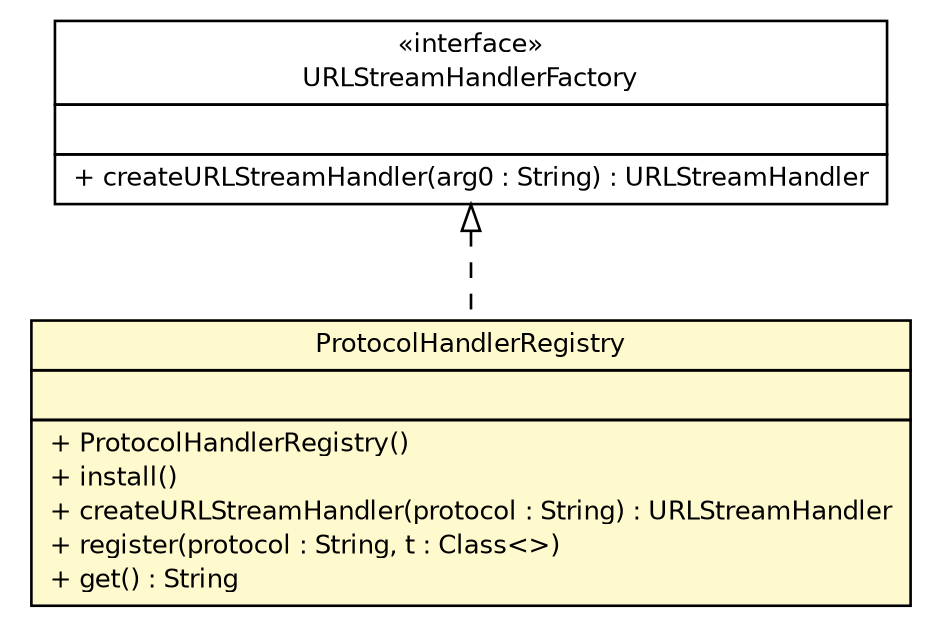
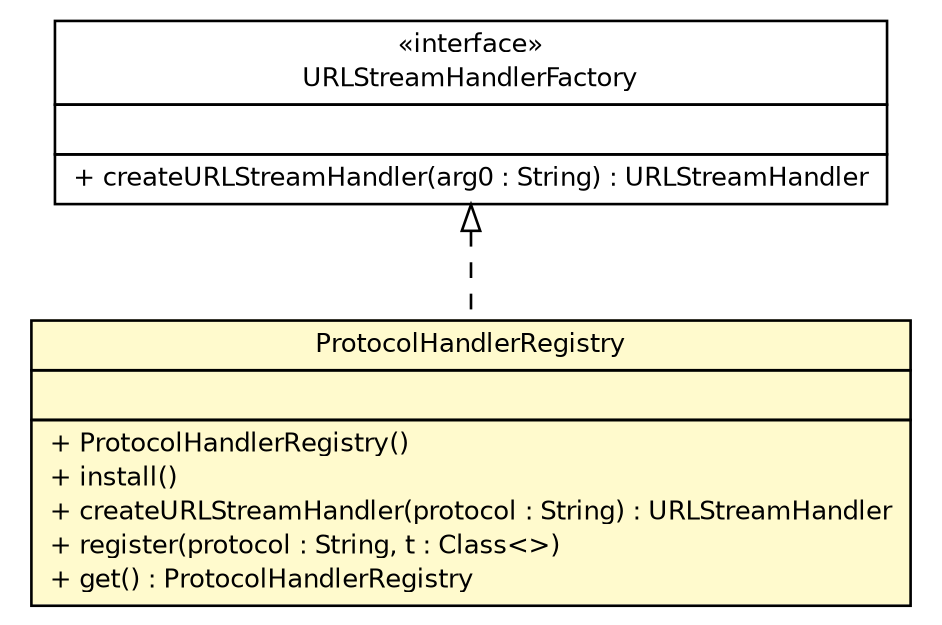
node "ProtocolHandlerRegistry": text "+ get() : String" -> "+ get() : ProtocolHandlerRegistry"
